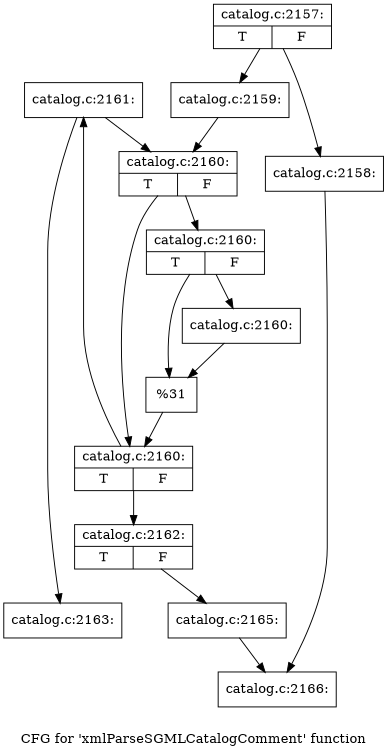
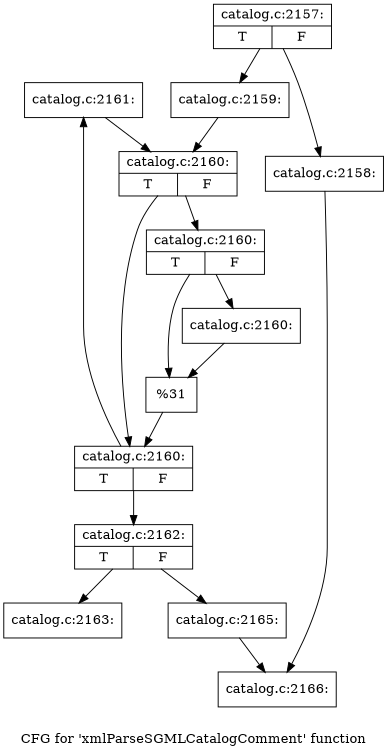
edge "catalog.c:2161:" -> "catalog.c:2163:": now "catalog.c:2162:" -> "catalog.c:2163:"
